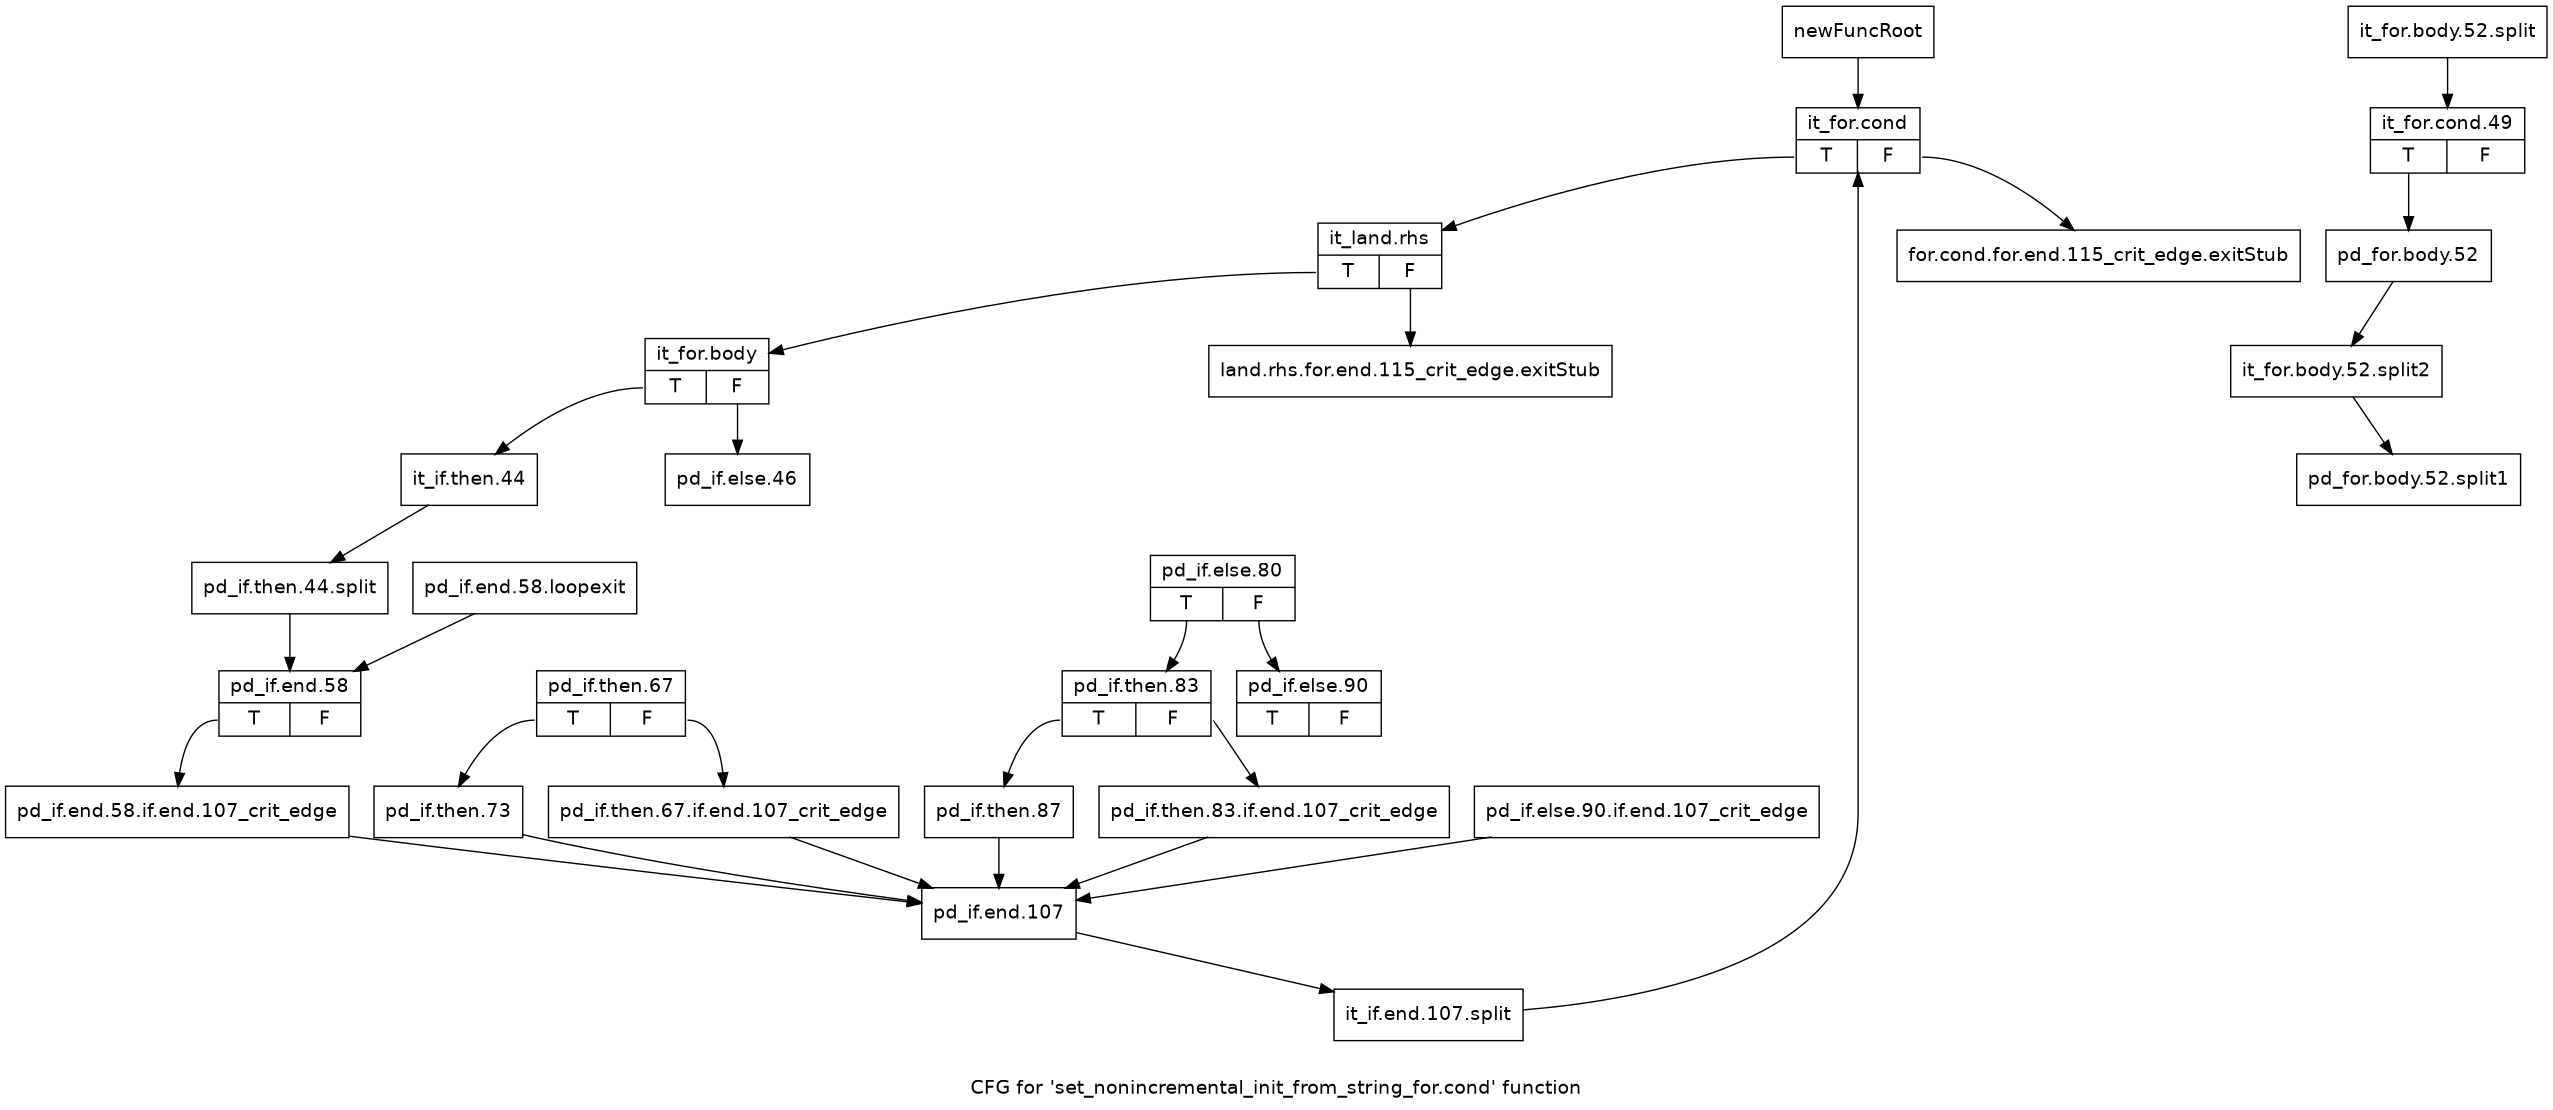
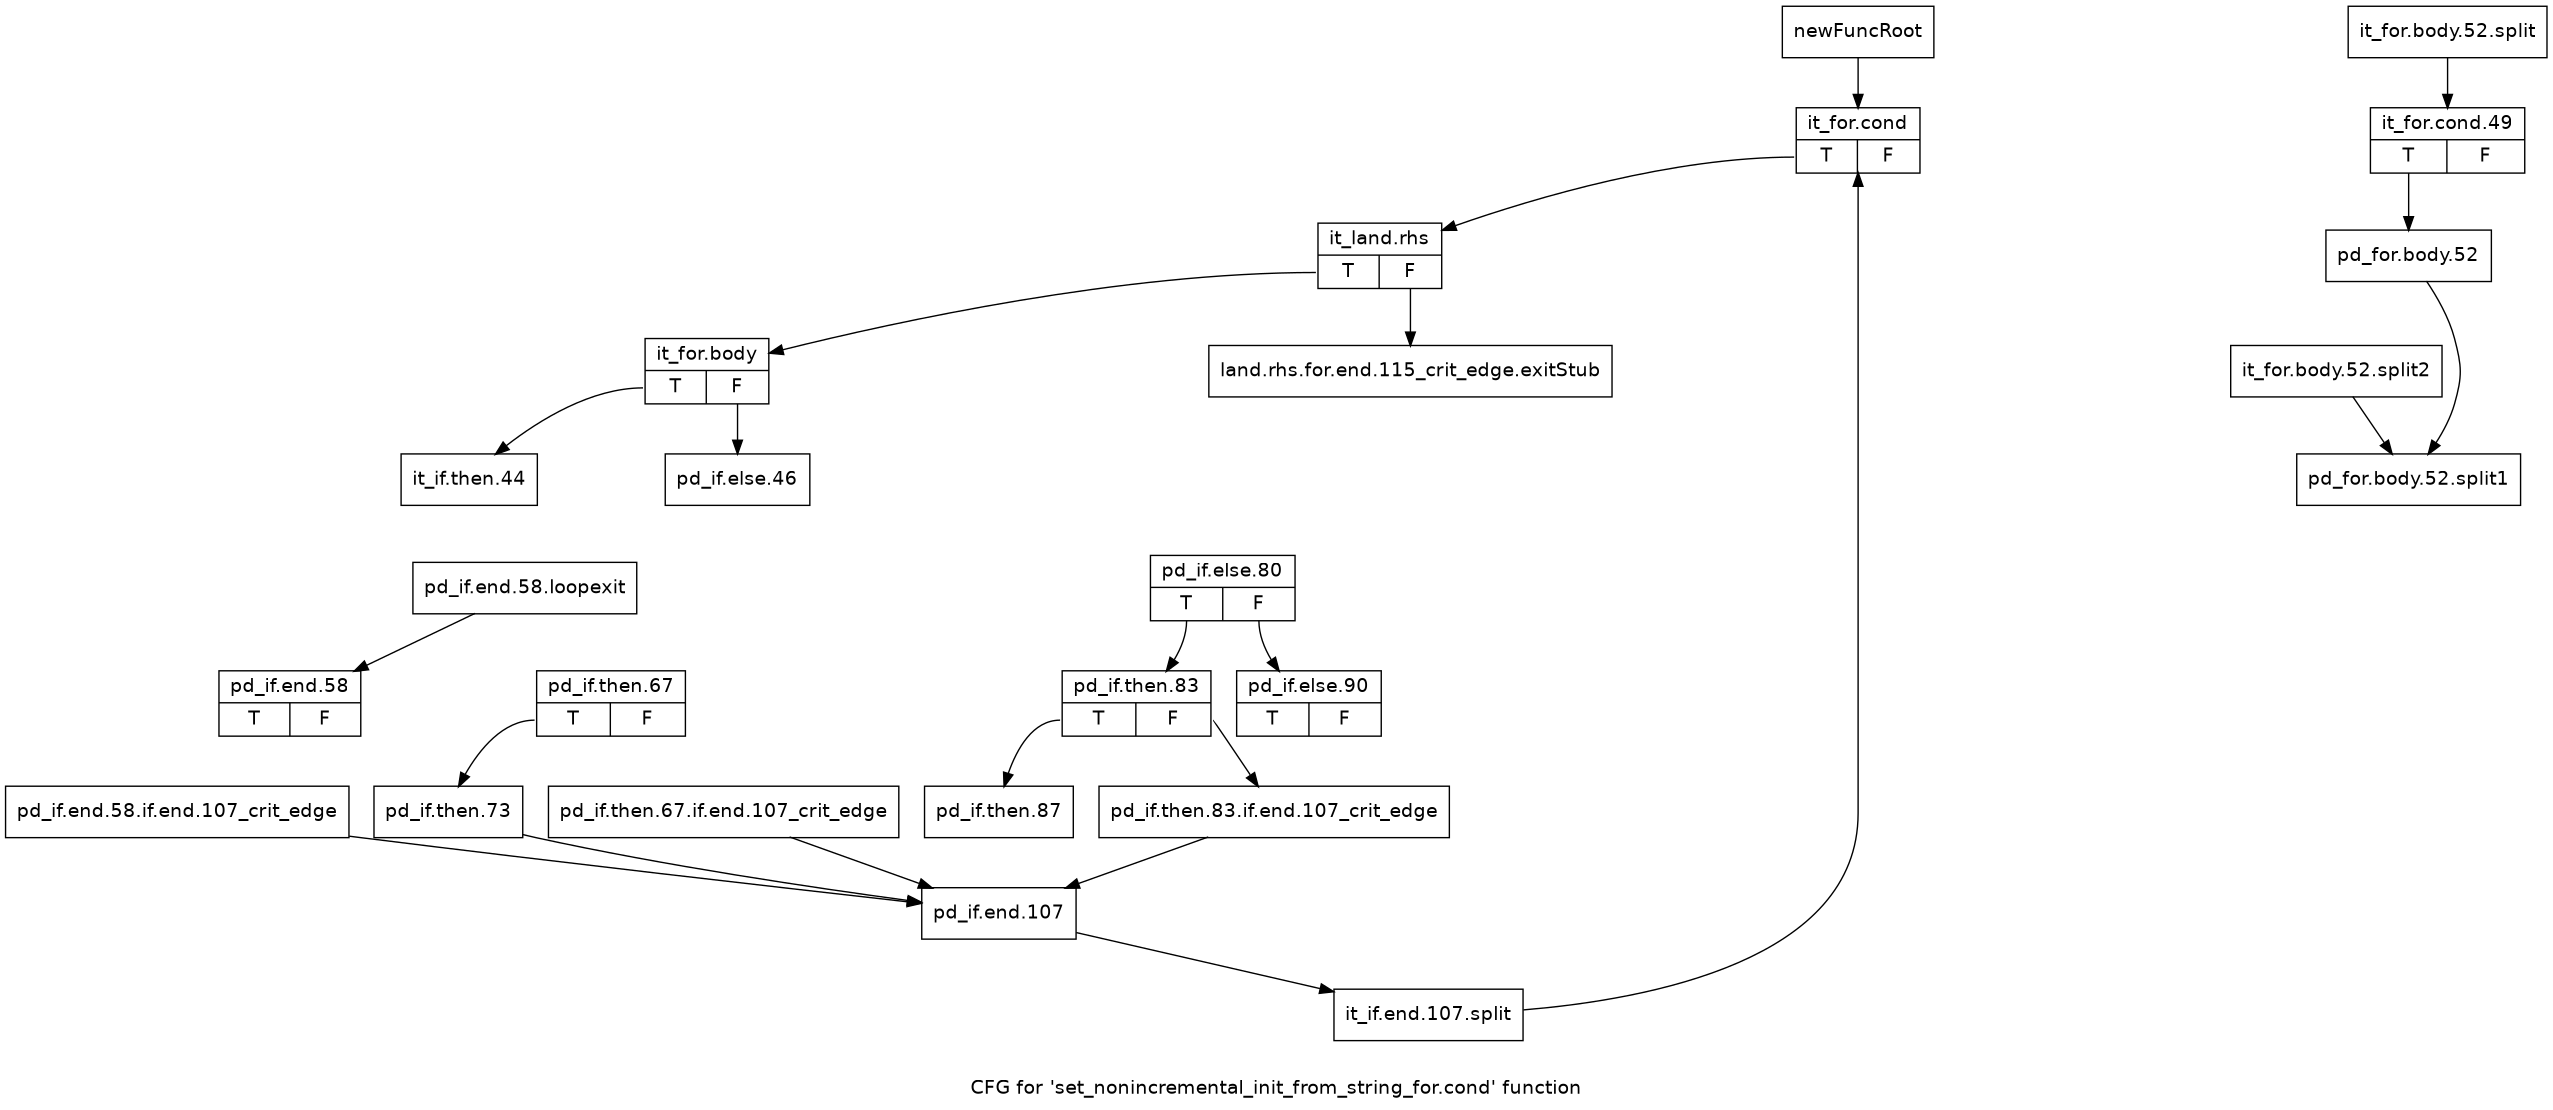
node "for.cond.for.end.115_crit_edge.exitStub": removed
edge "pd_for.body.52" -> "it_for.body.52.split2": now "pd_for.body.52" -> "pd_for.body.52.split1"
node "pd_if.then.44.split": removed
edge "pd_if.end.58" -> "pd_if.end.58.if.end.107_crit_edge": removed
edge "pd_if.then.67" -> "pd_if.then.67.if.end.107_crit_edge": removed
node "pd_if.else.90.if.end.107_crit_edge": removed
edge "pd_if.then.87" -> "pd_if.end.107": removed
